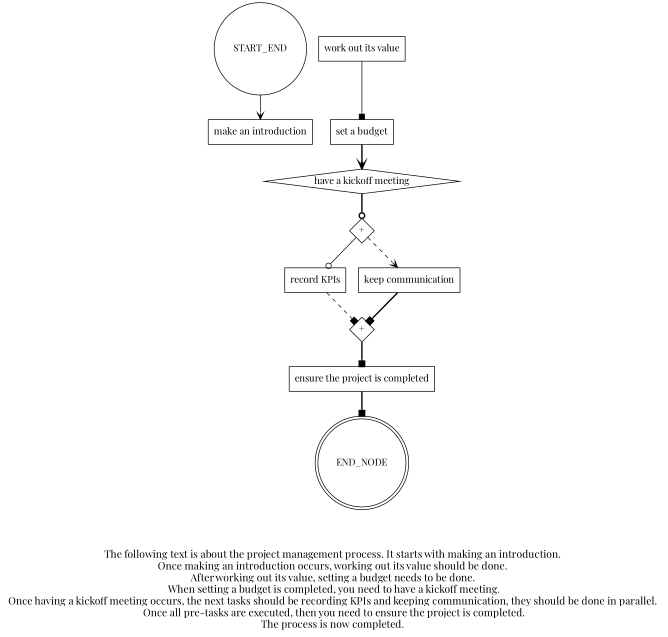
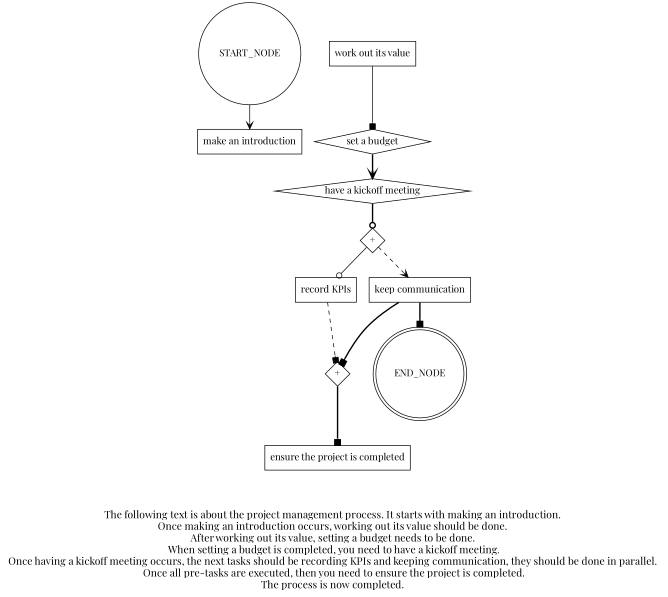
node "START_END": label "START_END" -> "START_NODE"
node "set a budget": shape box -> diamond
edge "ensure the project is completed" -> "END_NODE": now "keep communication" -> "END_NODE"
